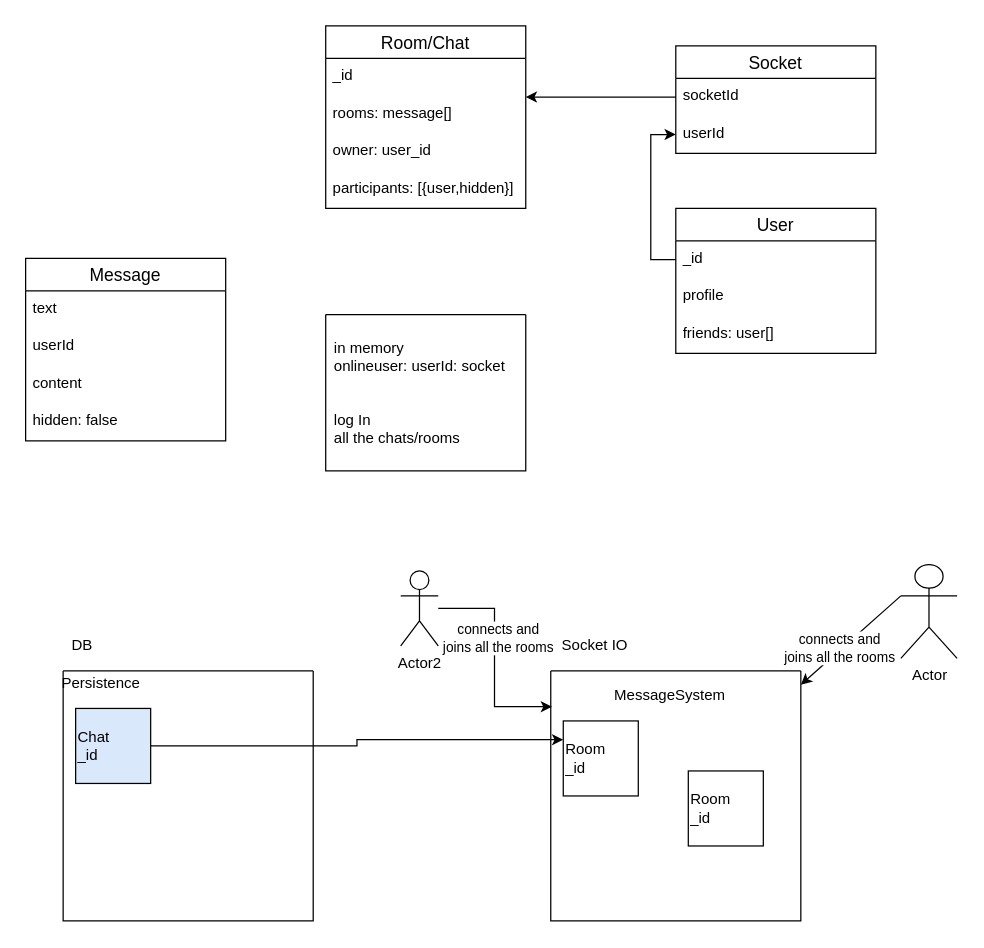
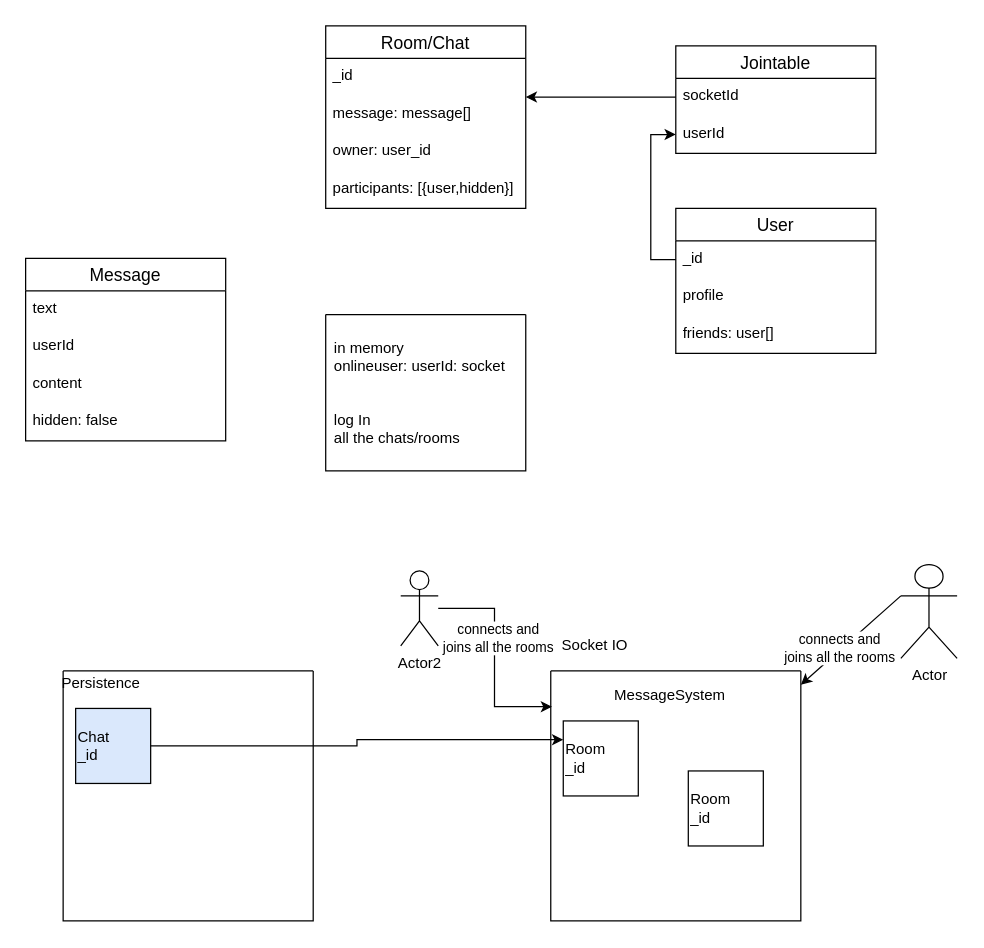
node "Socket": label "Socket" -> "Jointable"
node "rooms: message[]": label "rooms: message[]" -> "message: message[]"
node "DB": removed
